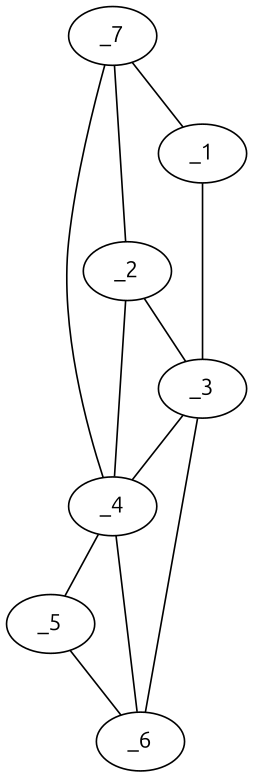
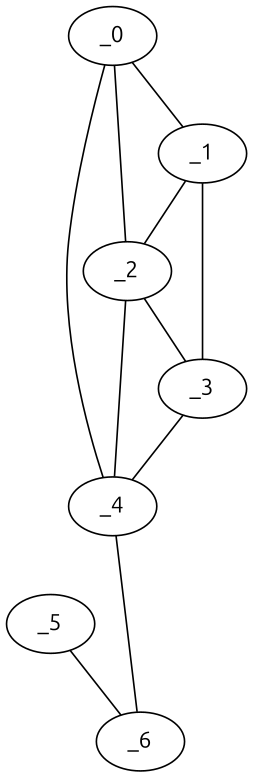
node "_7": label "_7" -> "_0"
edge "_1" -- "_2": added
edge "_4" -- "_5": removed
edge "_3" -- "_6": removed
